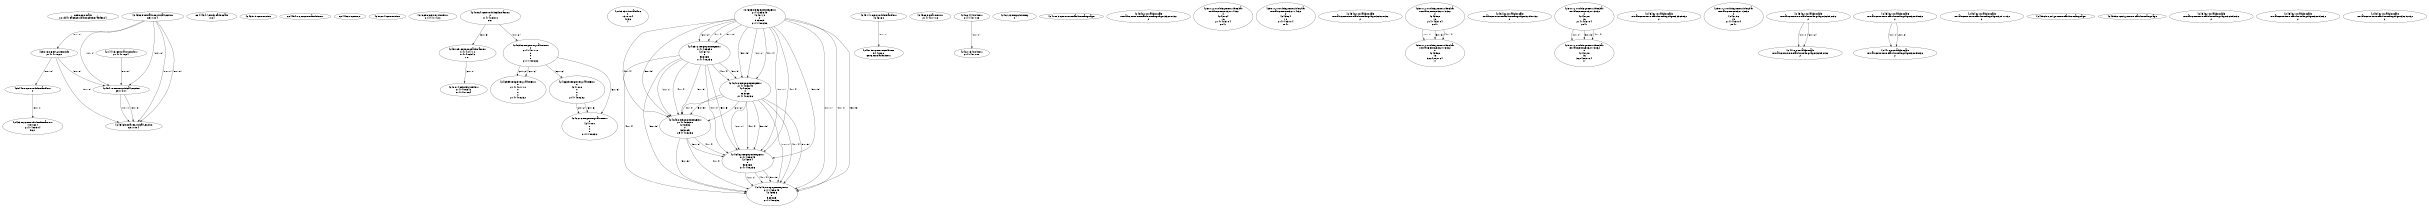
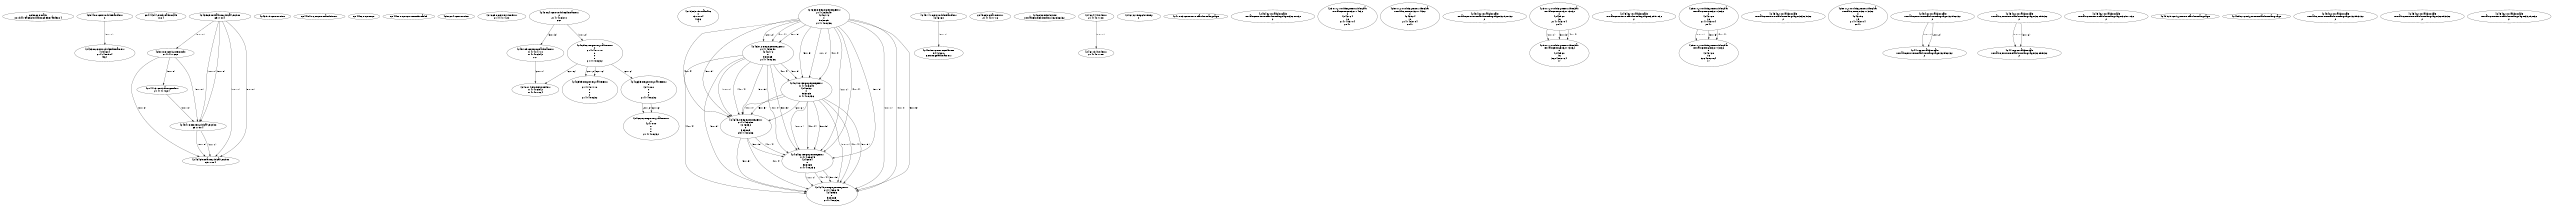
node "6844580.GetCurrentThreadId": added
node "4245683.CharNextW 2147407716": label "4245683.CharNextW 2147407716" -> "2245683.CharNextW 2147407716"
node "4246032.FindClose retval_FindFirstFileW_32836_32": added
node "4245758.GetProcAddress 9441320 GetCommandLineW": label "4245758.GetProcAddress 9441320 GetCommandLineW" -> "4245758.GetProcAddress 9441320 GetLongPathNameW"
edge "4250188.GetSystemInfo 2147417660" -> "4254480.GetModuleHandleW 0": now "4250188.GetSystemInfo 2147417660" -> "4214413.GetStartupInfoW 2147417624"
edge "4246556.RegQueryValueExW 0 2147407710 0 0 0 2147408232" -> "4246676.RegQueryValueExW 0 4247000 0 0 0 2147408232": now "4246556.RegQueryValueExW 0 2147407710 0 0 0 2147408232" -> "4240014.FindFirstFileW 2147406542 2147407064"
